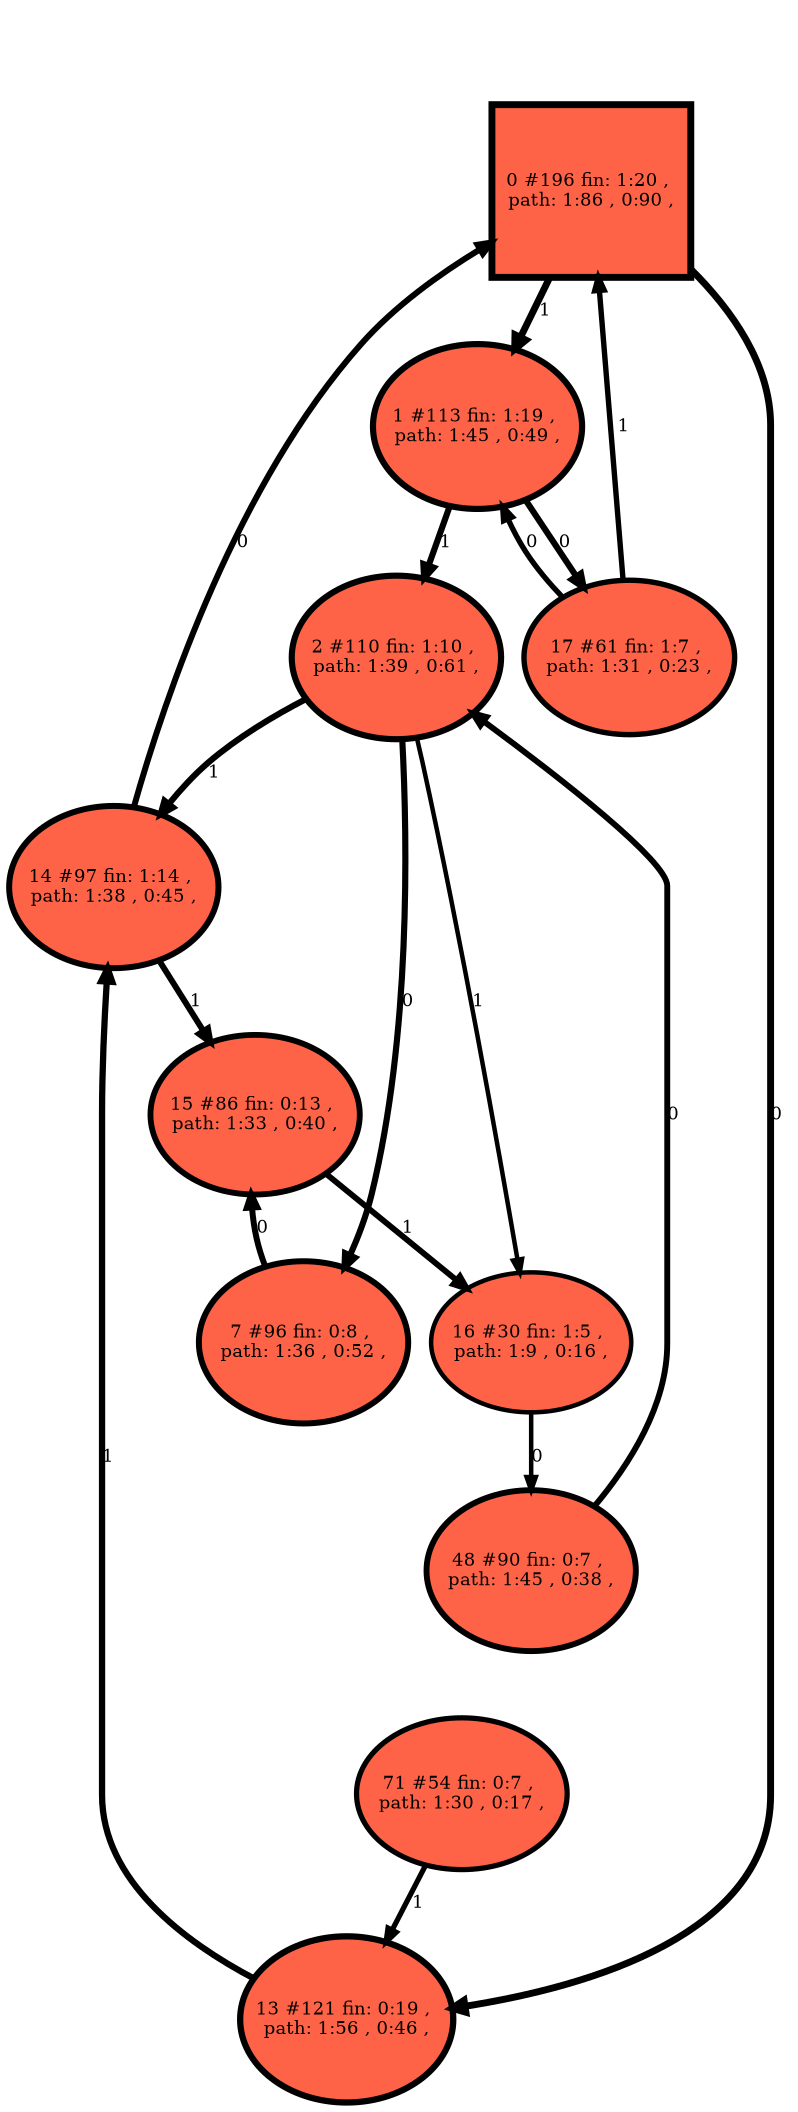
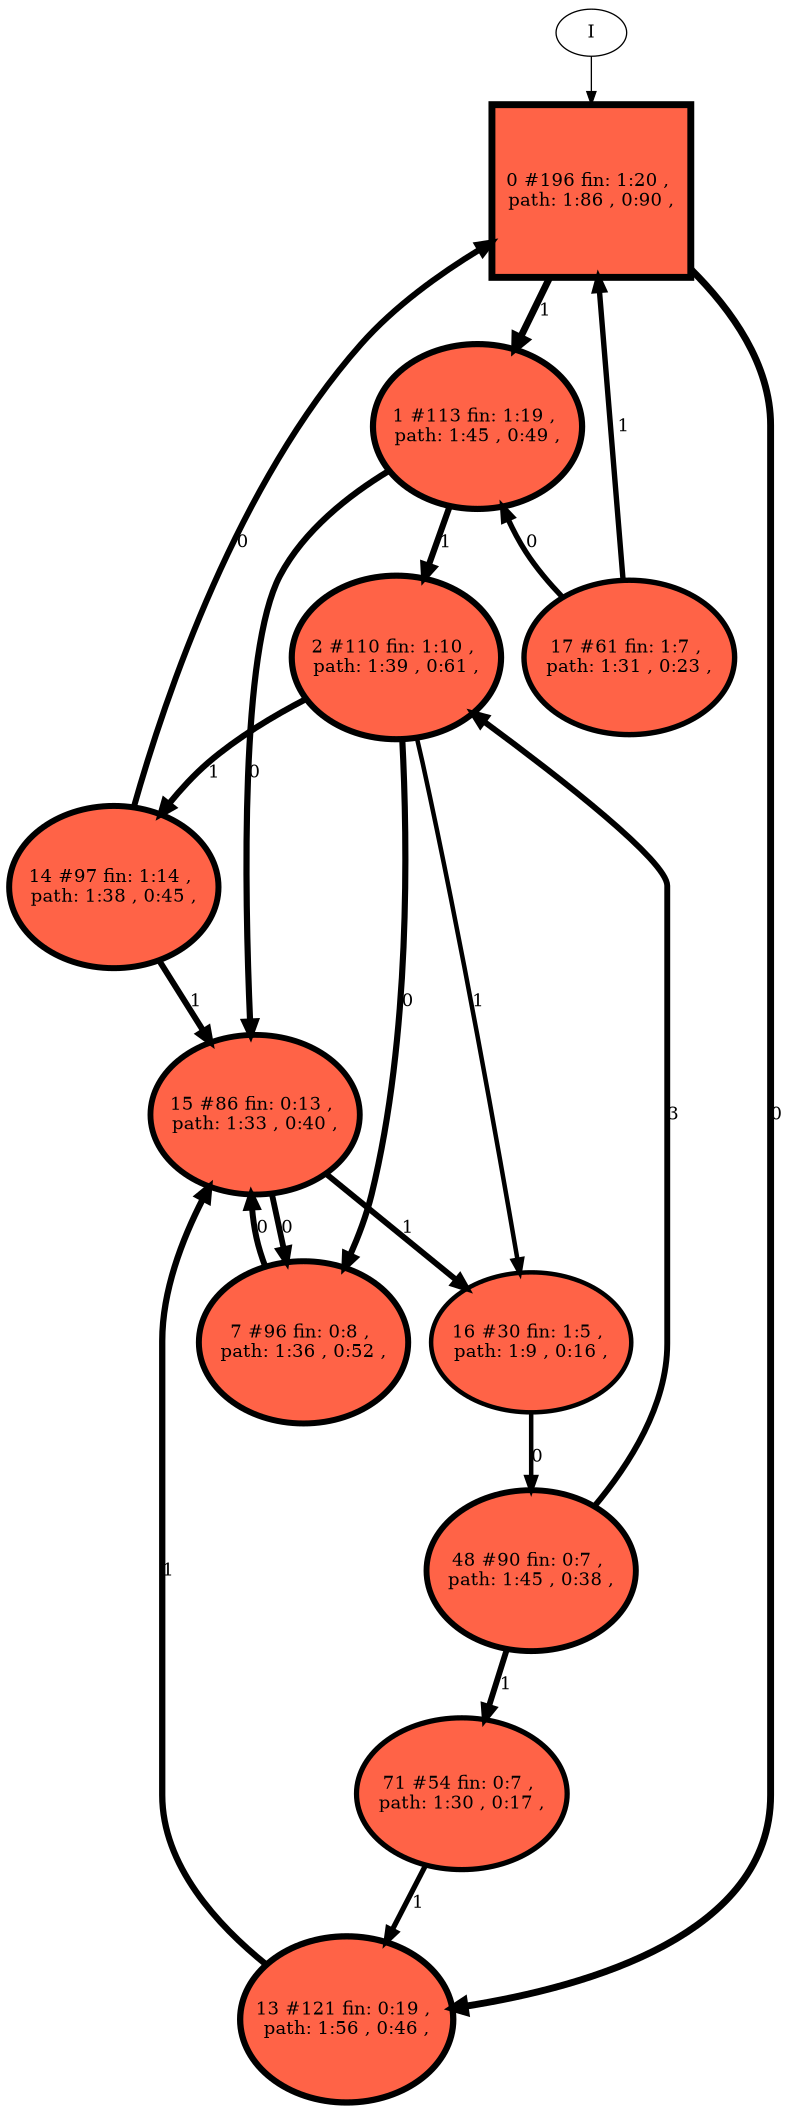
node "I": added
edge "1 #113 fin: 1:19 , path: 1:45 , 0:49 ," -> "17 #61 fin: 1:7 , path: 1:31 , 0:23 ,": now "1 #113 fin: 1:19 , path: 1:45 , 0:49 ," -> "15 #86 fin: 0:13 , path: 1:33 , 0:40 ,"
edge "48 #90 fin: 0:7 , path: 1:45 , 0:38 ," -> "2 #110 fin: 1:10 , path: 1:39 , 0:61 ,": label "0 " -> "3 "
edge "15 #86 fin: 0:13 , path: 1:33 , 0:40 ," -> "7 #96 fin: 0:8 , path: 1:36 , 0:52 ,": added, label "0"
edge "13 #121 fin: 0:19 , path: 1:56 , 0:46 ," -> "14 #97 fin: 1:14 , path: 1:38 , 0:45 ,": now "13 #121 fin: 0:19 , path: 1:56 , 0:46 ," -> "15 #86 fin: 0:13 , path: 1:33 , 0:40 ,"
edge "48 #90 fin: 0:7 , path: 1:45 , 0:38 ," -> "71 #54 fin: 0:7 , path: 1:30 , 0:17 ,": added, label "1"
